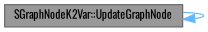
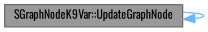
node "SGraphNodeK2Var::UpdateGraphNode": label "SGraphNodeK2Var::UpdateGraphNode" -> "SGraphNodeK9Var::UpdateGraphNode"
